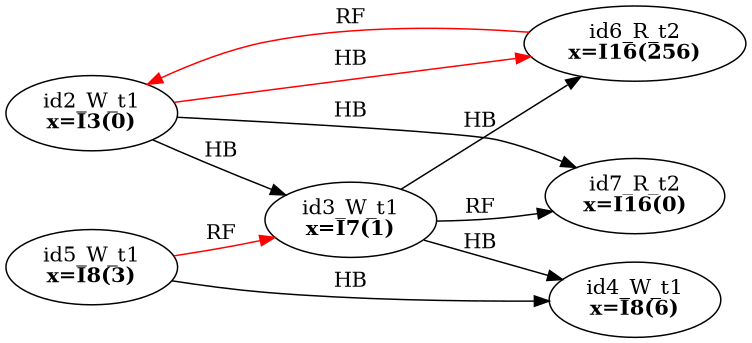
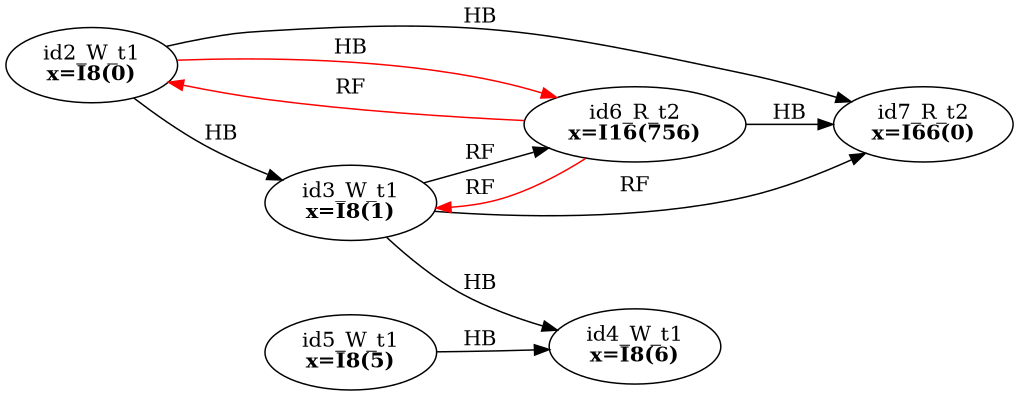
node "id6_R_t2": text "x=I16(256)" -> "x=I16(756)"
edge "id3_W_t1" -> "id6_R_t2": label "HB" -> "RF"
node "id2_W_t1": text "x=I3(0)" -> "x=I8(0)"
edge "id6_R_t2" -> "id7_R_t2": added, label "HB"
node "id7_R_t2": text "x=I16(0)" -> "x=I66(0)"
node "id3_W_t1": text "x=I7(1)" -> "x=I8(1)"
edge "id5_W_t1" -> "id3_W_t1": now "id6_R_t2" -> "id3_W_t1"
node "id5_W_t1": text "x=I8(3)" -> "x=I8(5)"
